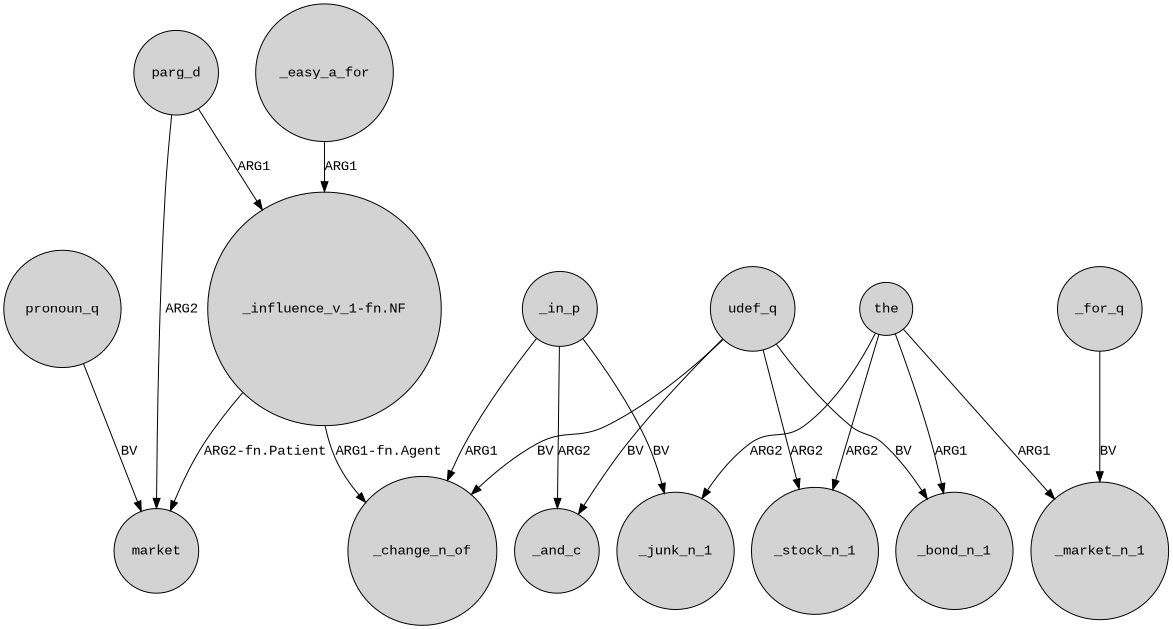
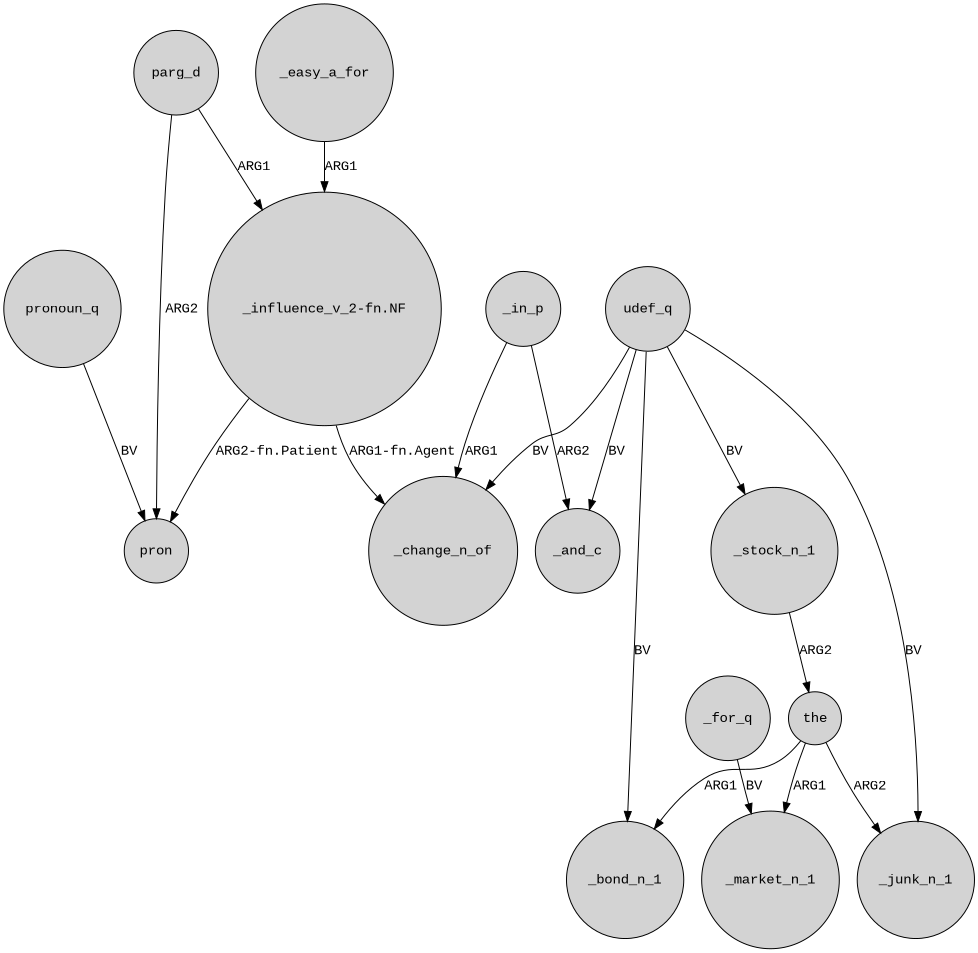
node "_influence_v_1-fn.NF": label "_influence_v_1-fn.NF" -> "_influence_v_2-fn.NF"
edge "_in_p" -> "_junk_n_1": now "udef_q" -> "_junk_n_1"
edge "the" -> "_stock_n_1": reversed
edge "udef_q" -> "_stock_n_1": label "ARG2" -> "BV"
node "market": label "market" -> "pron"
